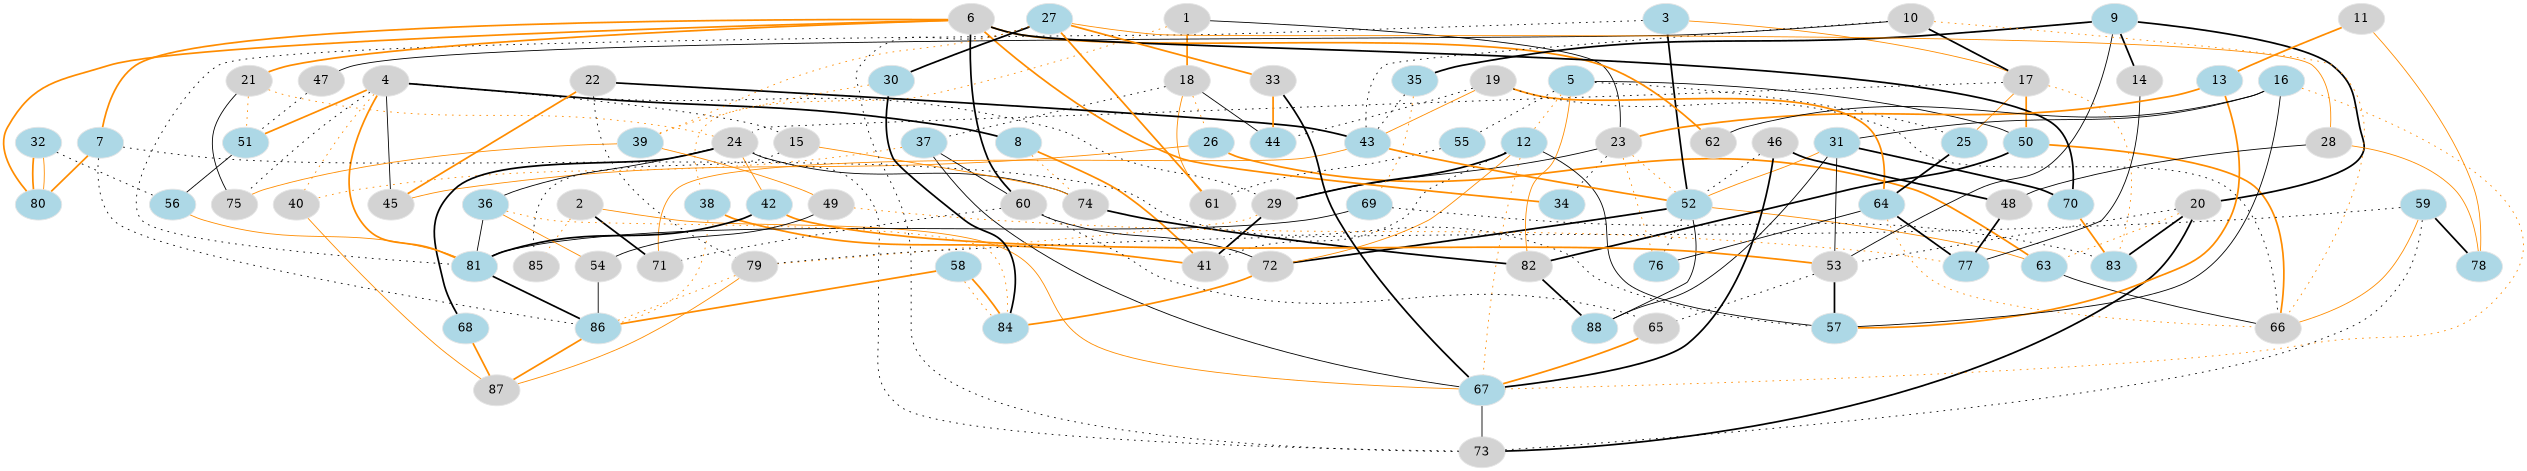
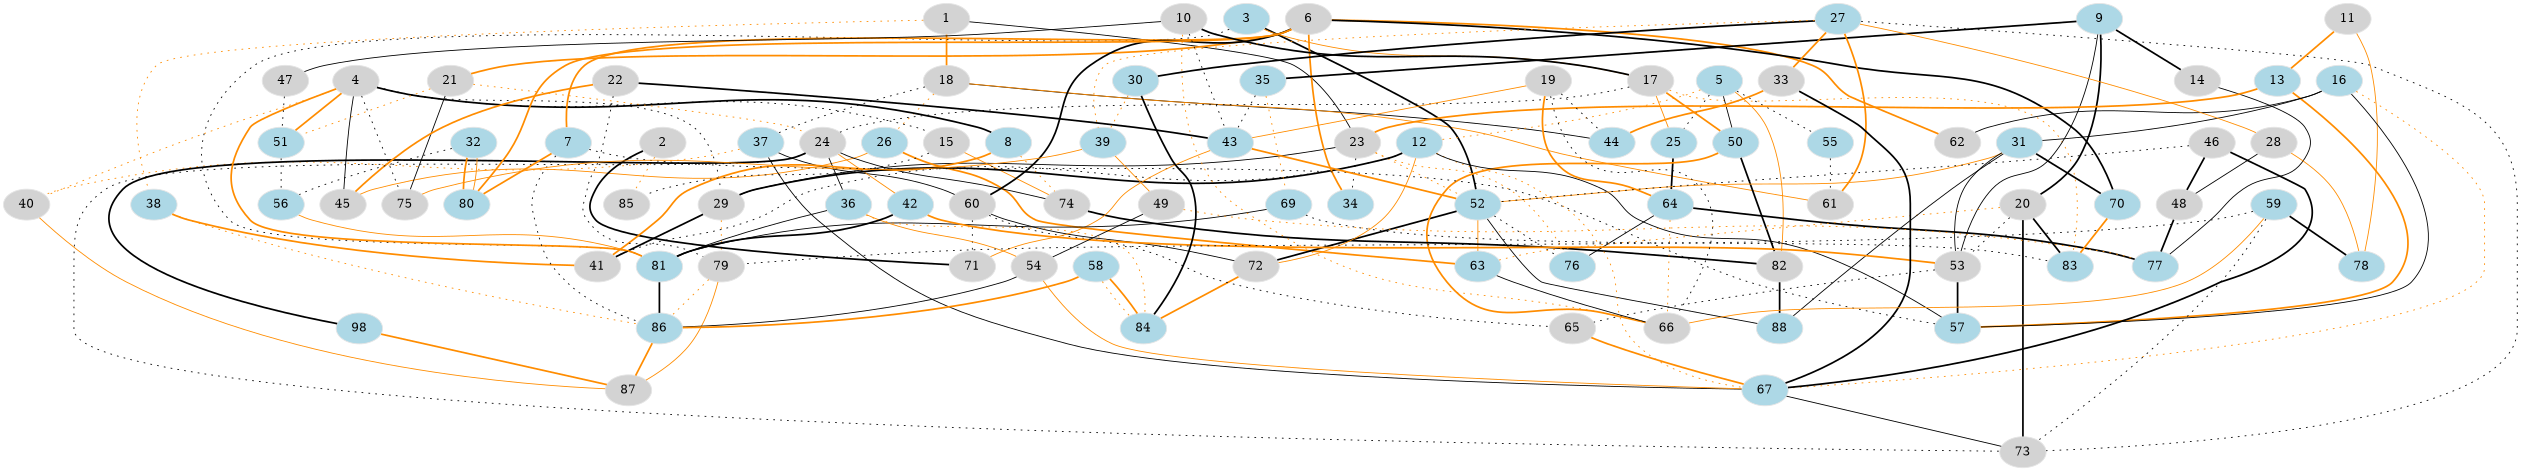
edge "51" -- "56": style solid -> dotted
edge "2" -- "67": now "54" -- "67"
node "68": label "68" -> "98"
